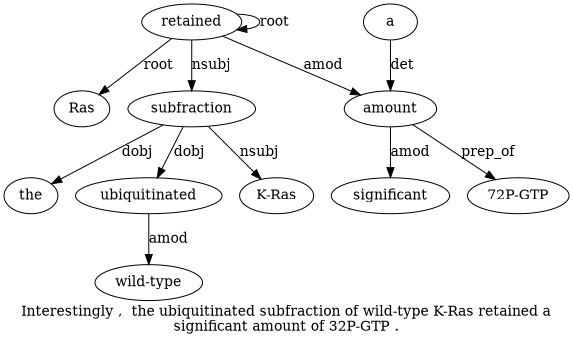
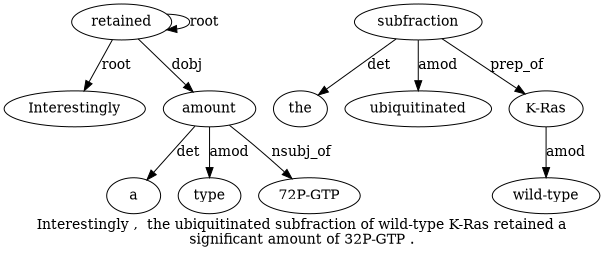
edge "retained" -> "subfraction": removed, label "nsubj"
edge "a" -> "amount": reversed
edge "retained" -> "amount": label "amod" -> "dobj"
node "Ras": label "Ras" -> "Interestingly"
edge "subfraction" -> "the": label "dobj" -> "det"
edge "subfraction" -> "ubiquitinated": label "dobj" -> "amod"
edge "subfraction" -> "K-Ras": label "nsubj" -> "prep_of"
edge "amount" -> "72P-GTP": label "prep_of" -> "nsubj_of"
node "significant": label "significant" -> "type"
edge "ubiquitinated" -> "wild-type": now "K-Ras" -> "wild-type"
